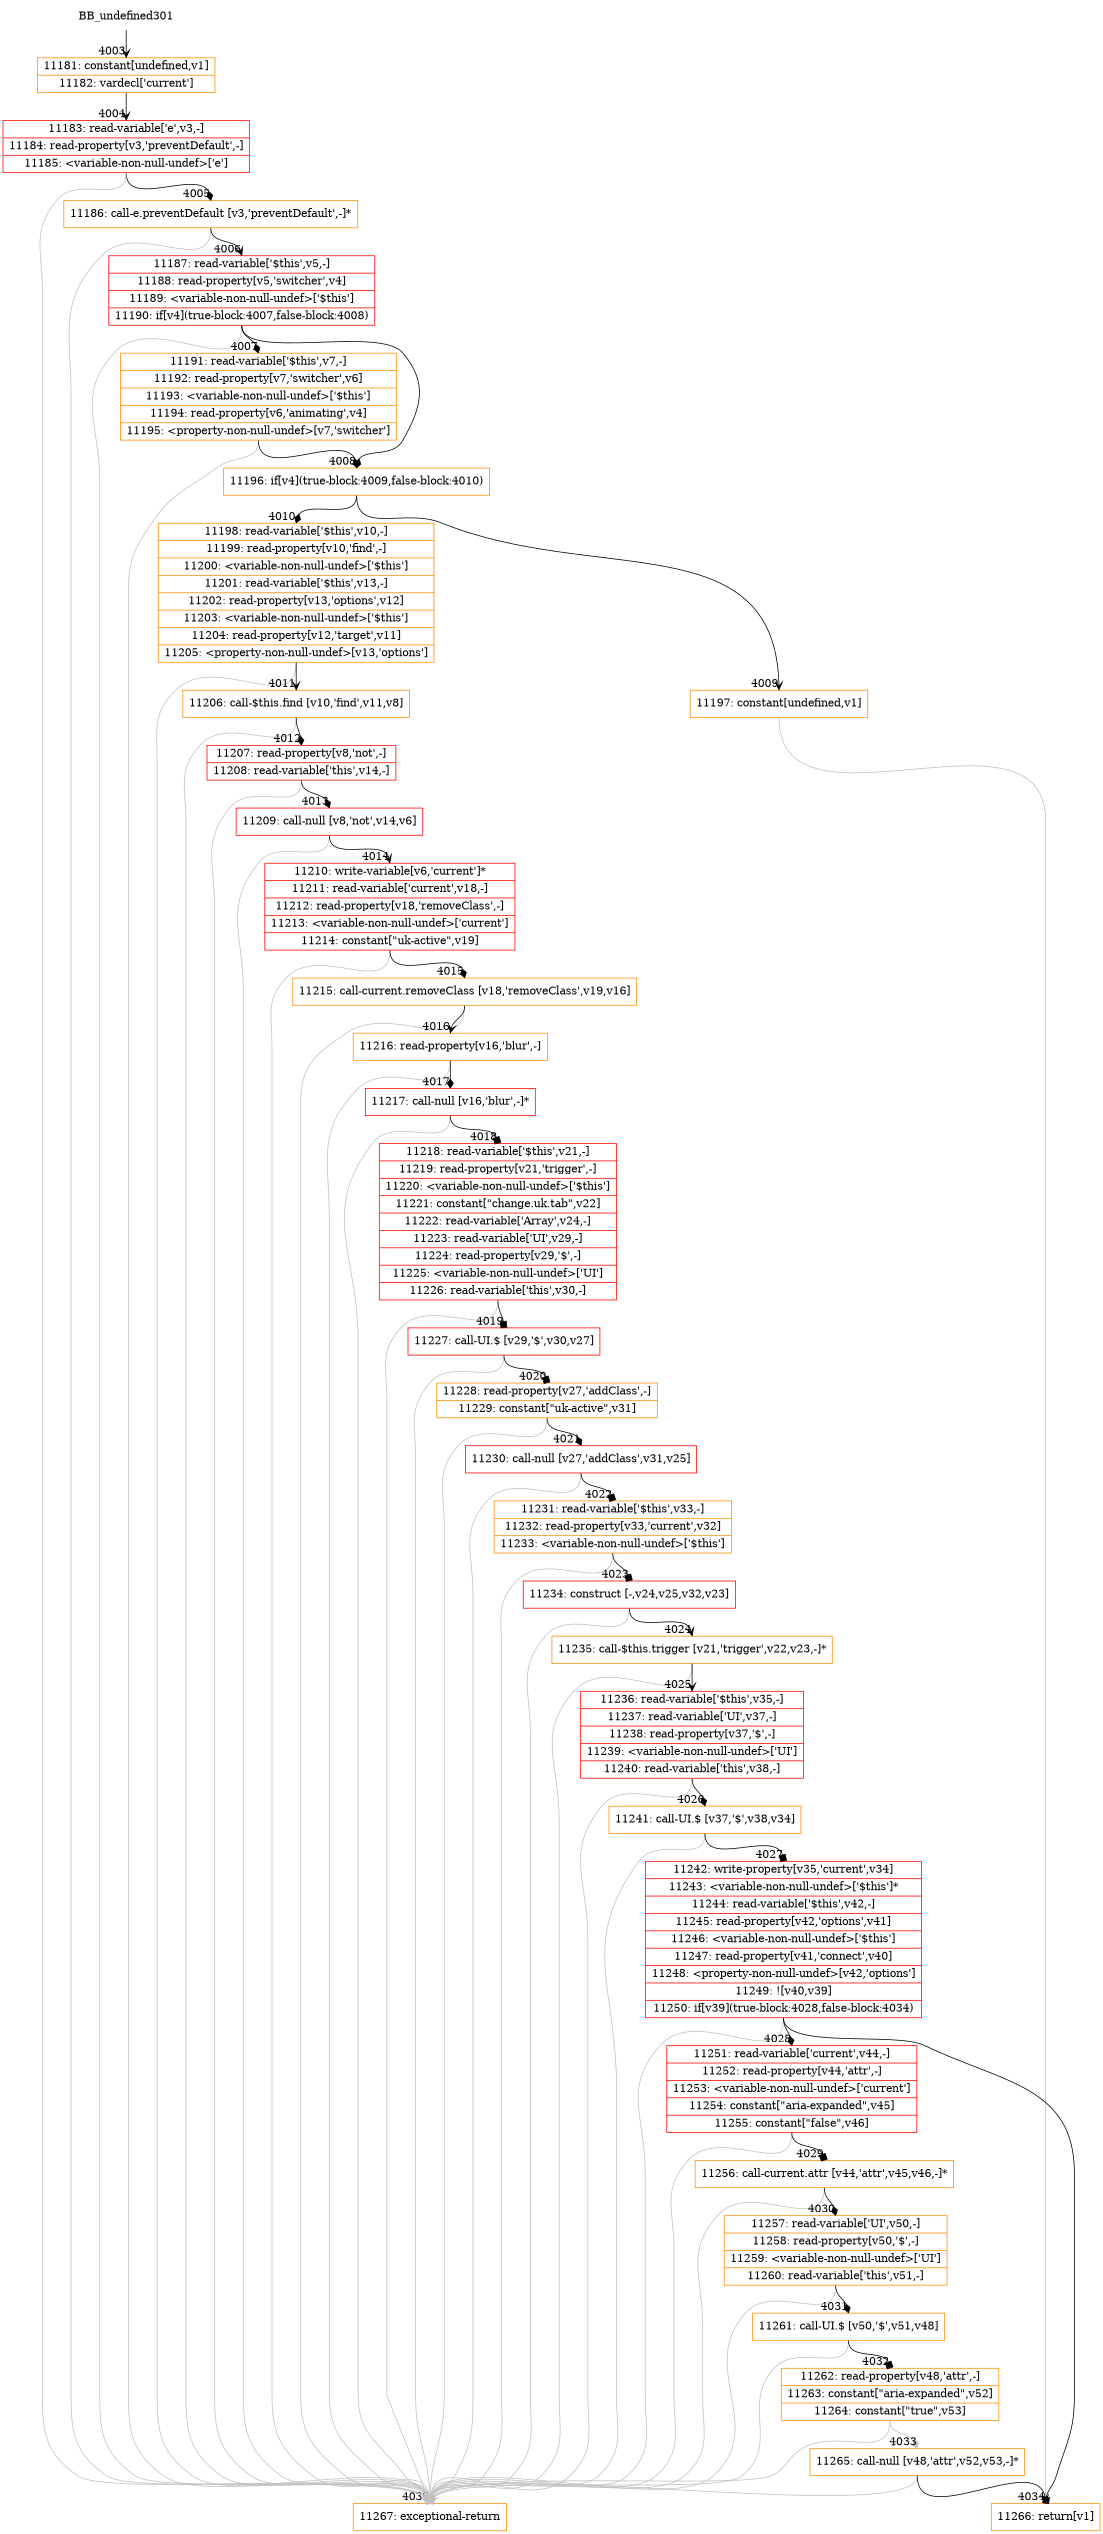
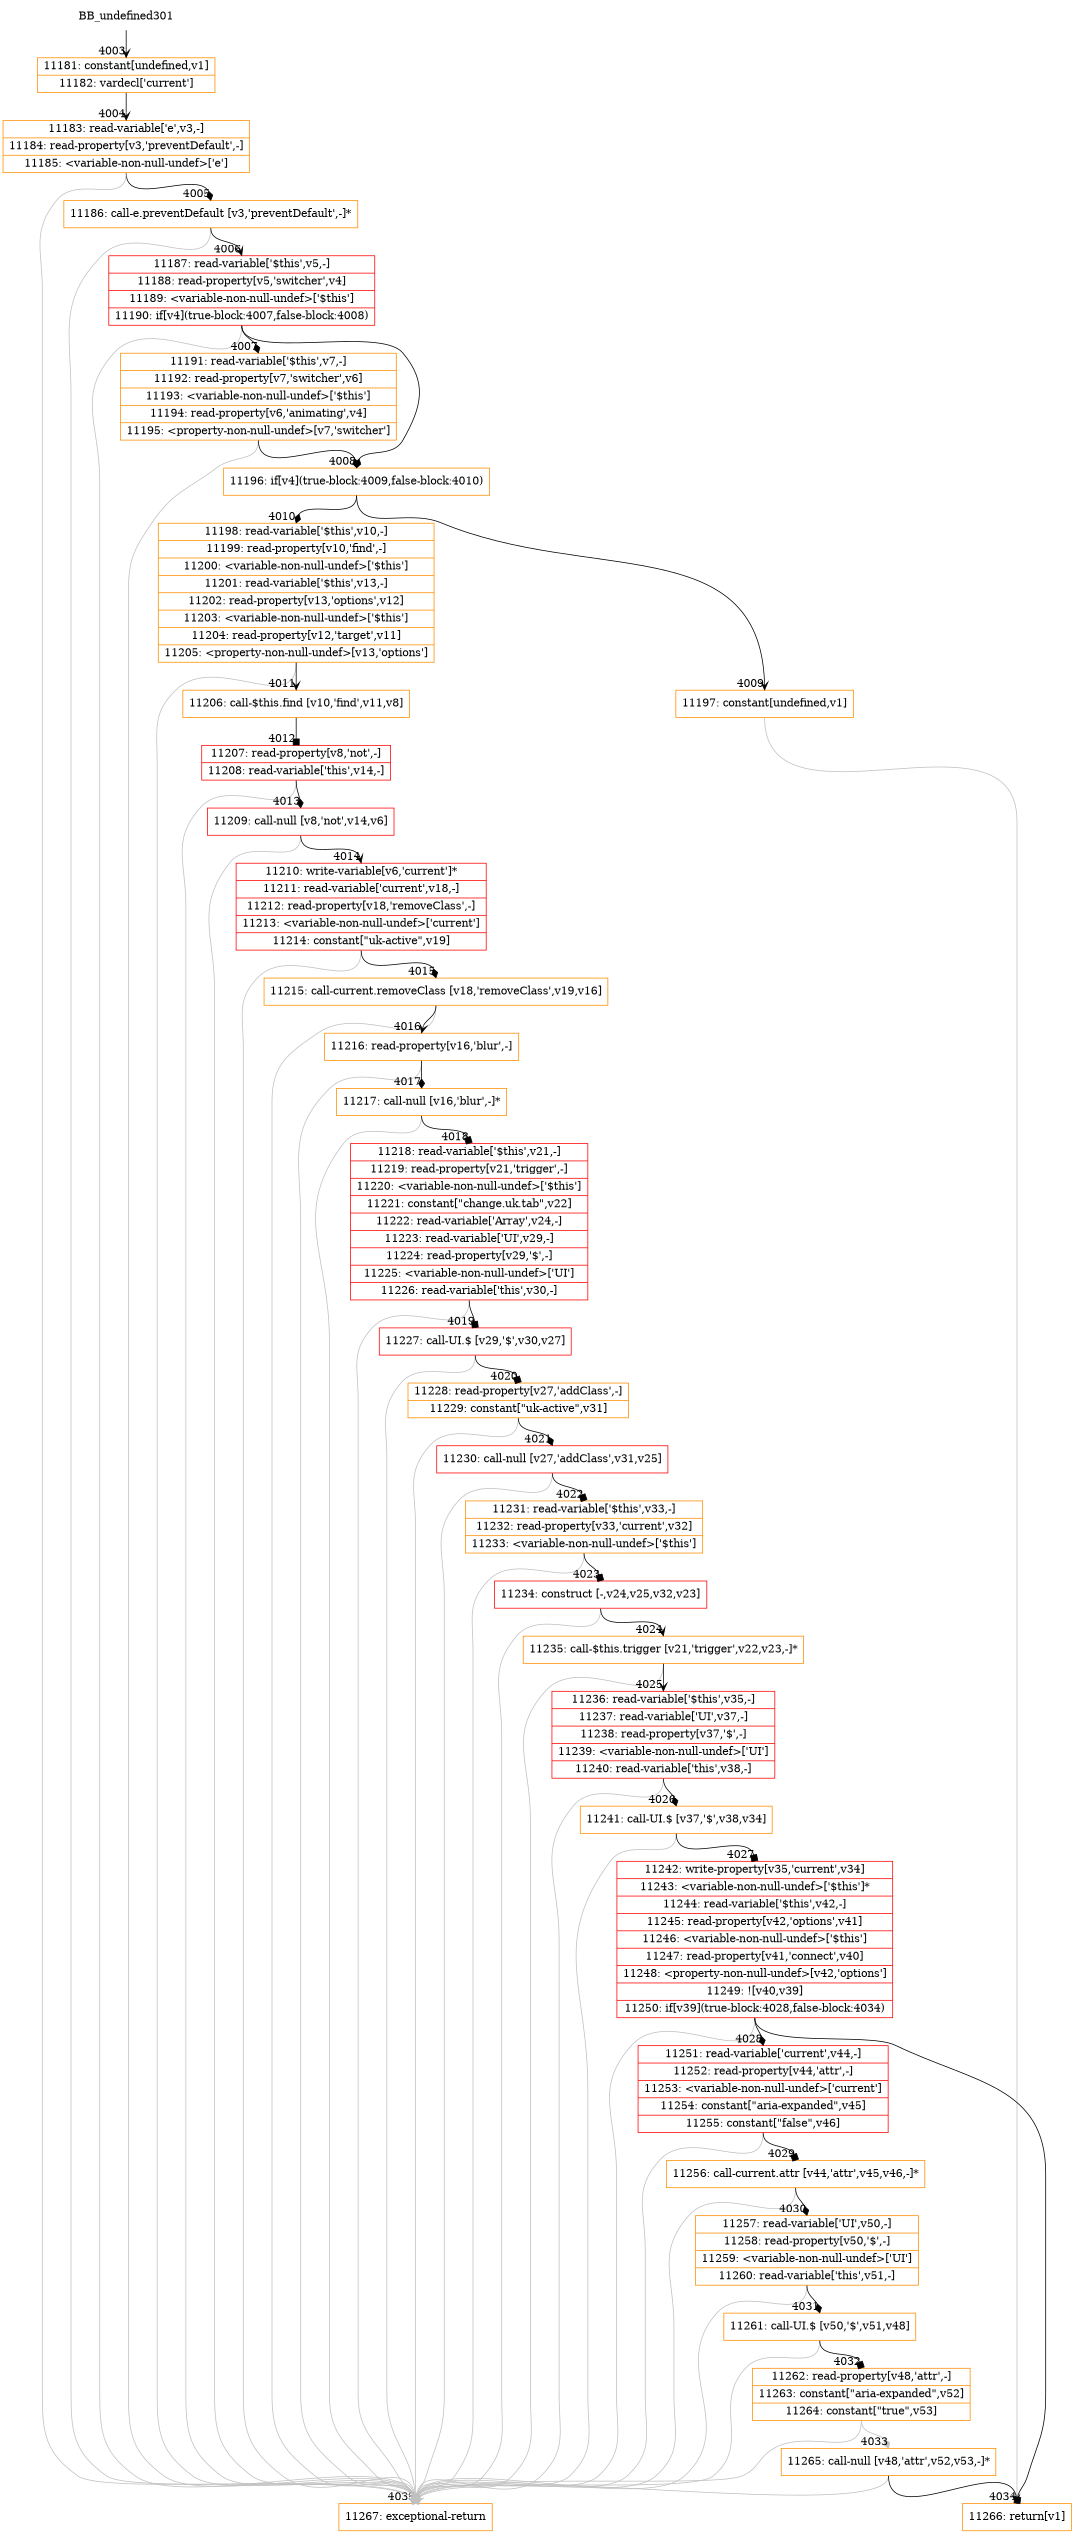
node "11183: read-variable['e',v3,-]": color red -> darkorange
edge "11206: call-$this.find [v10,'find',v11,v8]" -> "11207: read-property[v8,'not',-]": arrowhead diamond -> box
node "11217: call-null [v16,'blur',-]*": color red -> darkorange
edge "11206: call-$this.find [v10,'find',v11,v8]" -> "11267: exceptional-return": removed
